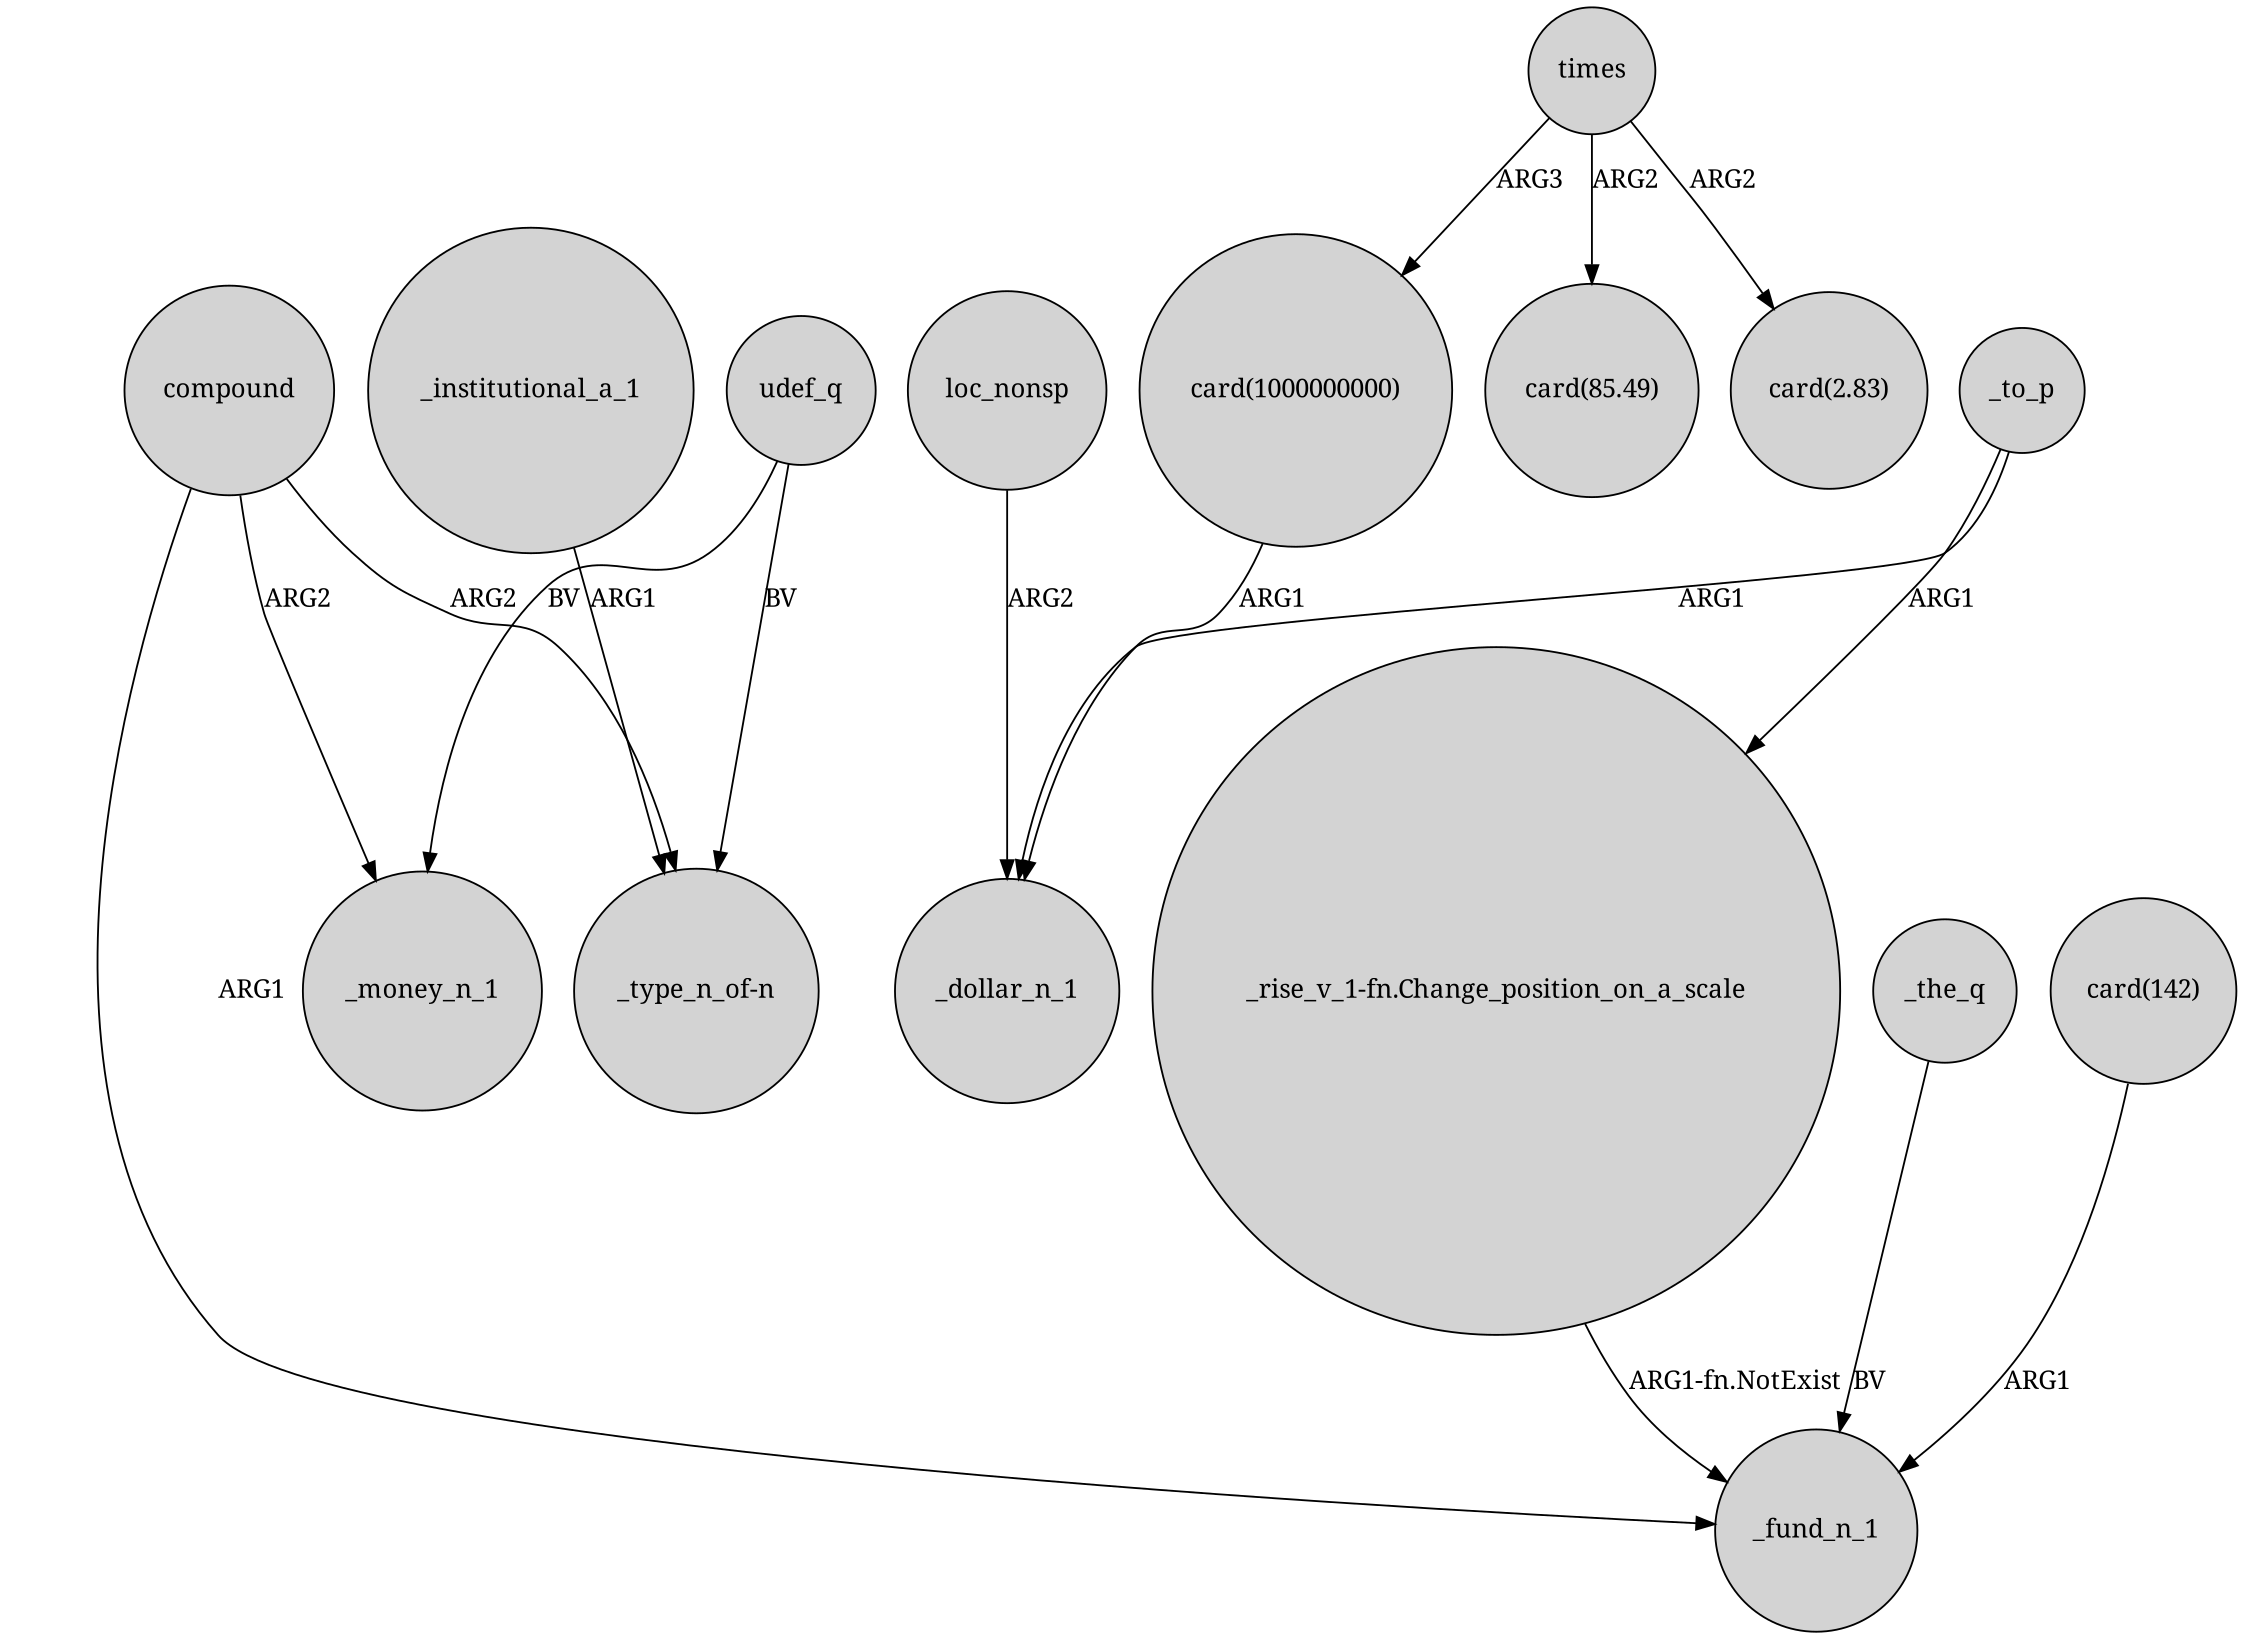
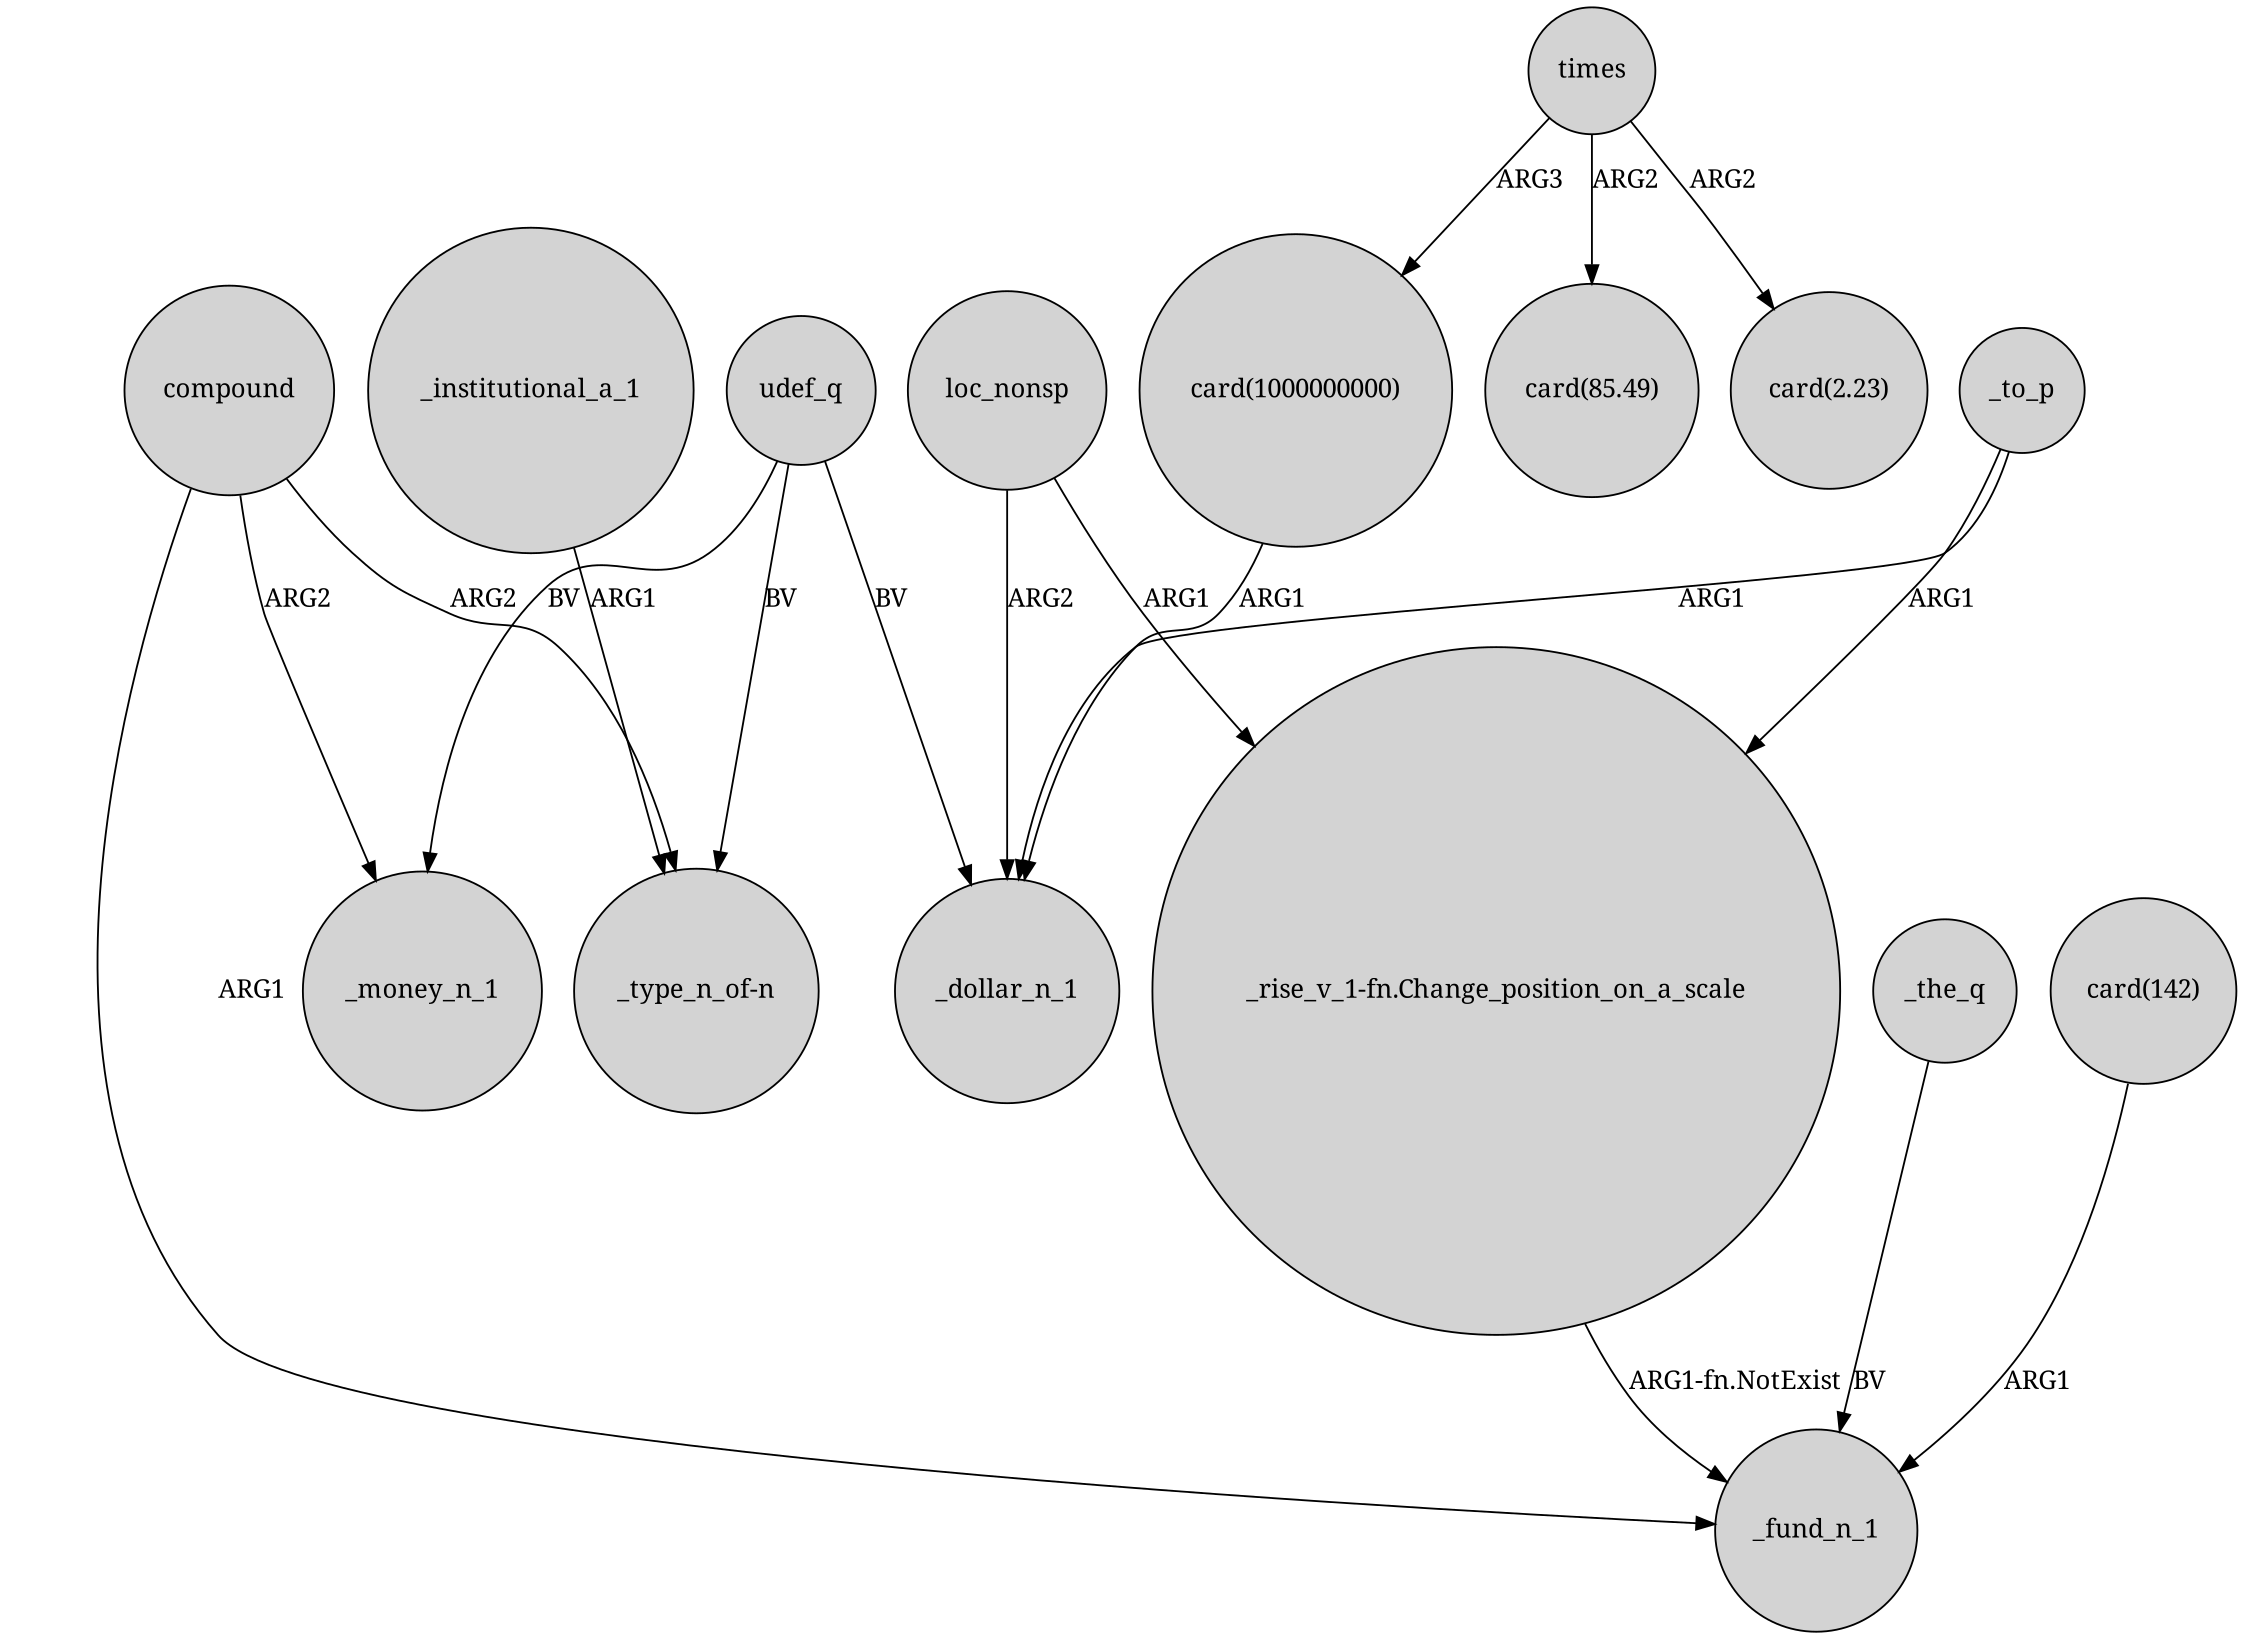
node "card(2.83)": label "card(2.83)" -> "card(2.23)"
edge "loc_nonsp" -> "_rise_v_1-fn.Change_position_on_a_scale": added, label "ARG1"
edge "udef_q" -> "_dollar_n_1": added, label "BV"
